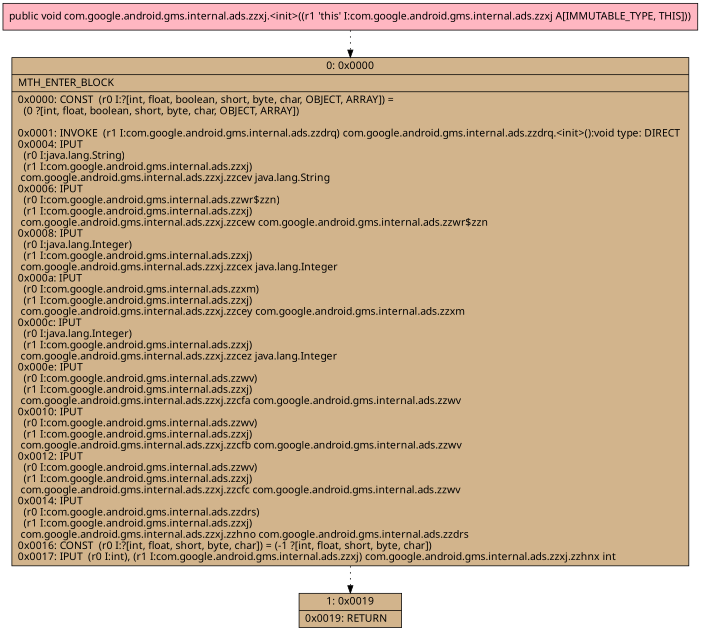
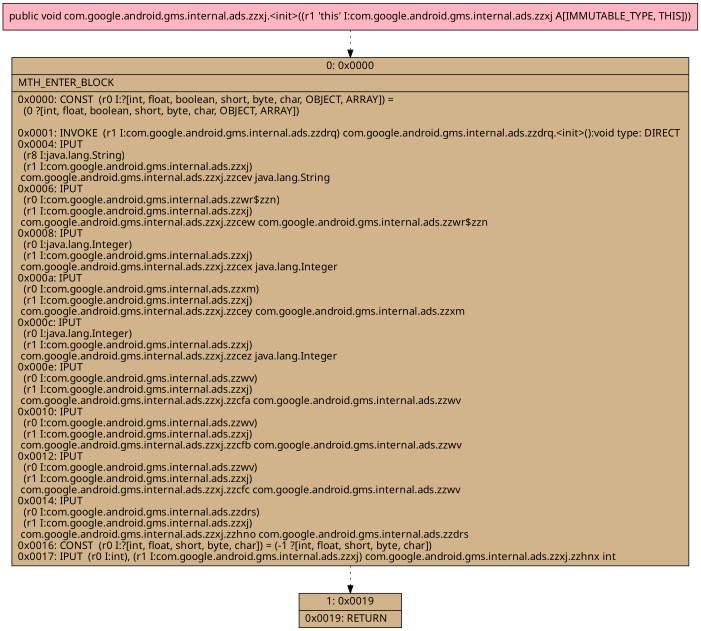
node "0: 0x0000": text "(r0 I:java.lang.String)" -> "(r8 I:java.lang.String)"
